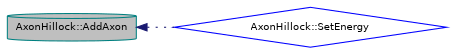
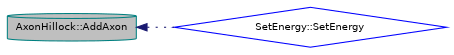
node "AxonHillock::SetEnergy": label "AxonHillock::SetEnergy" -> "SetEnergy::SetEnergy"
